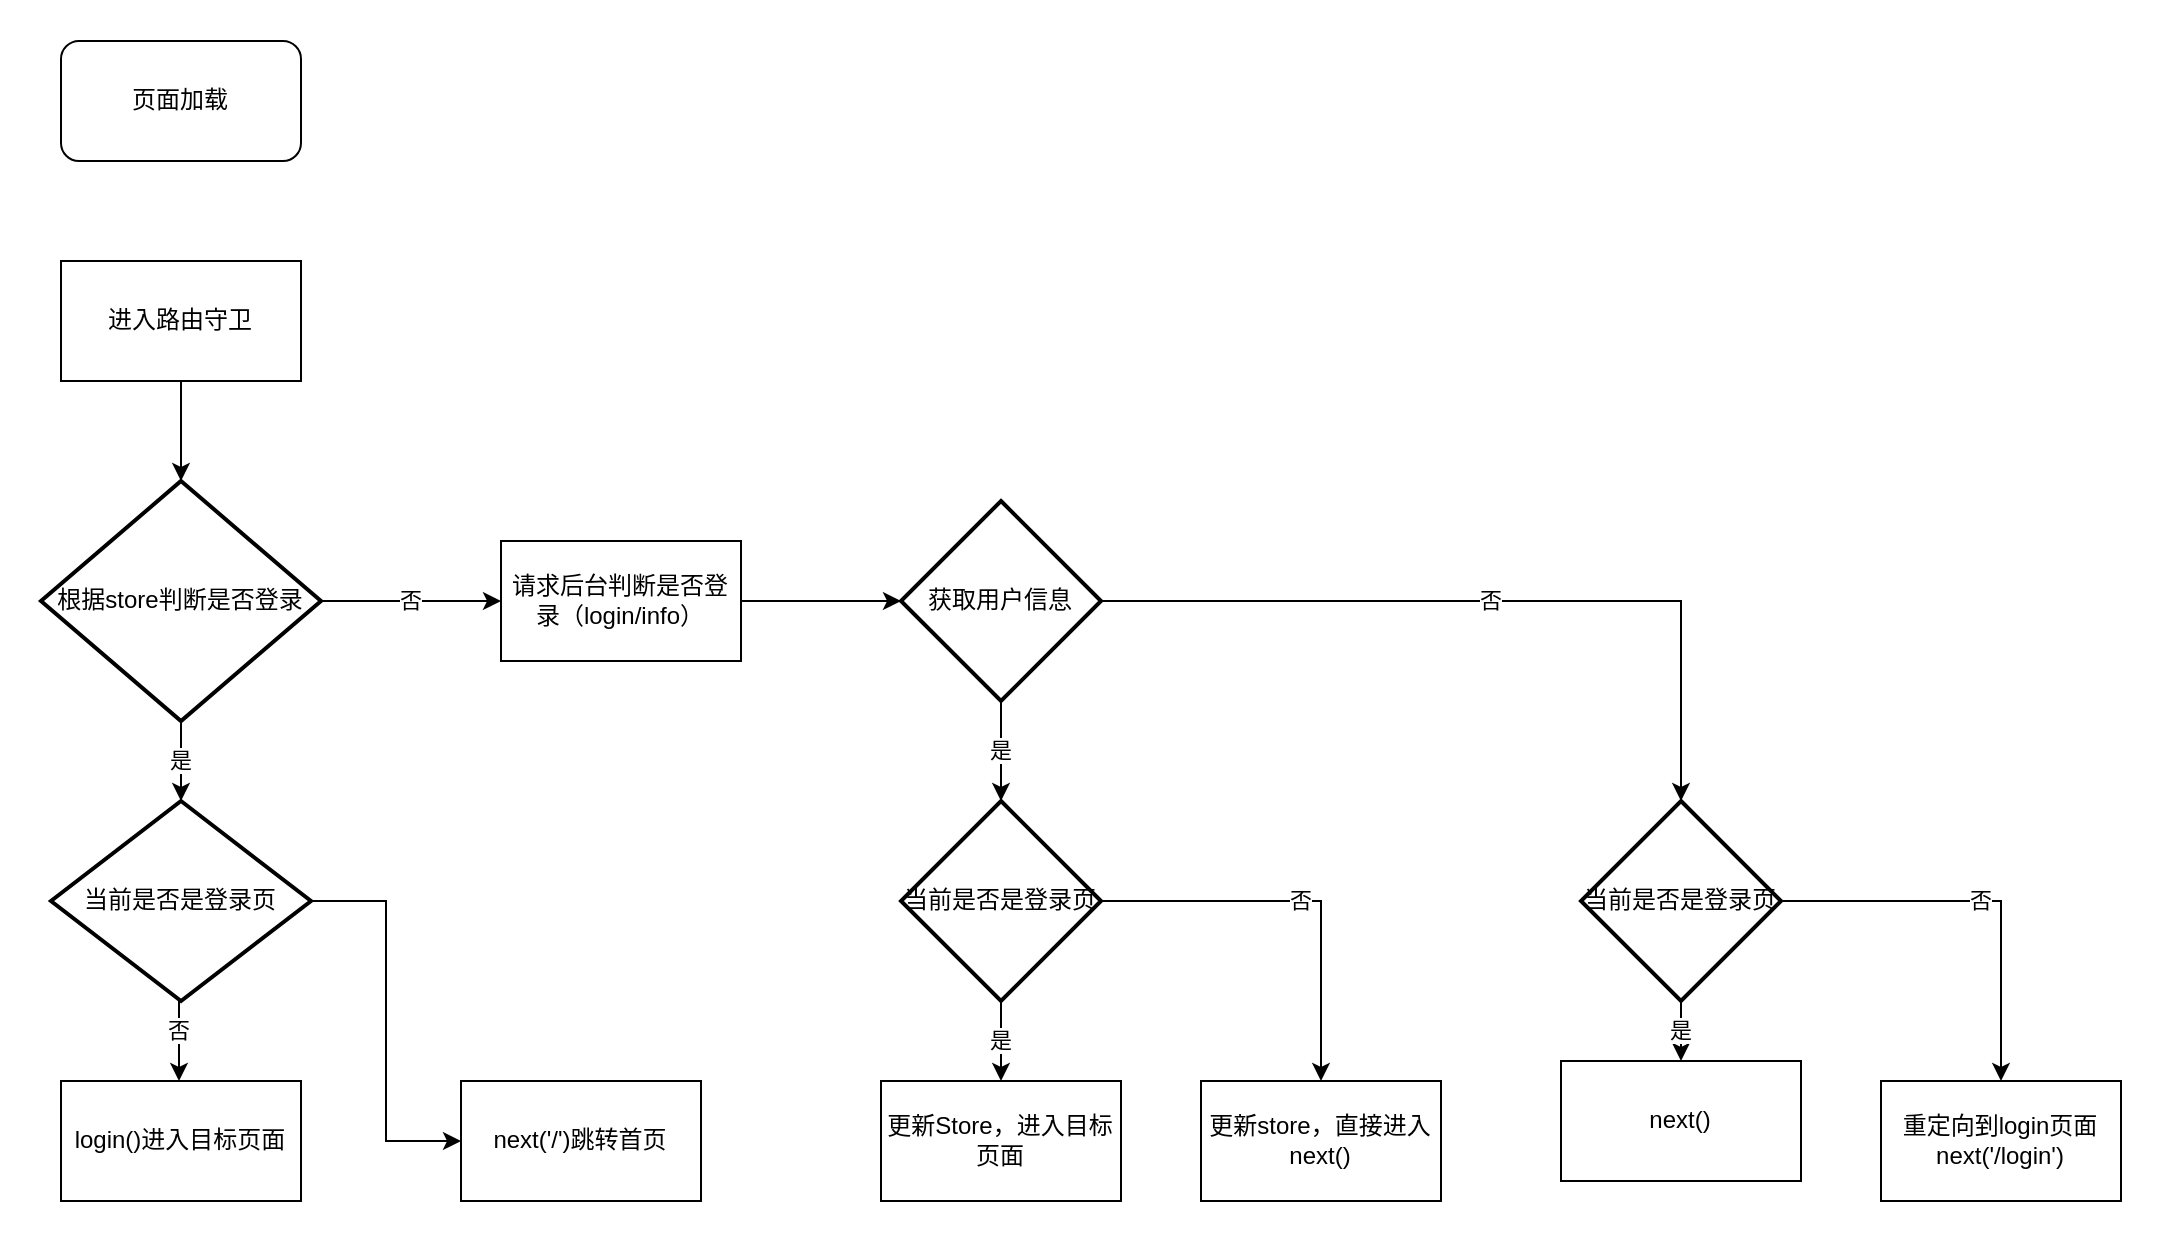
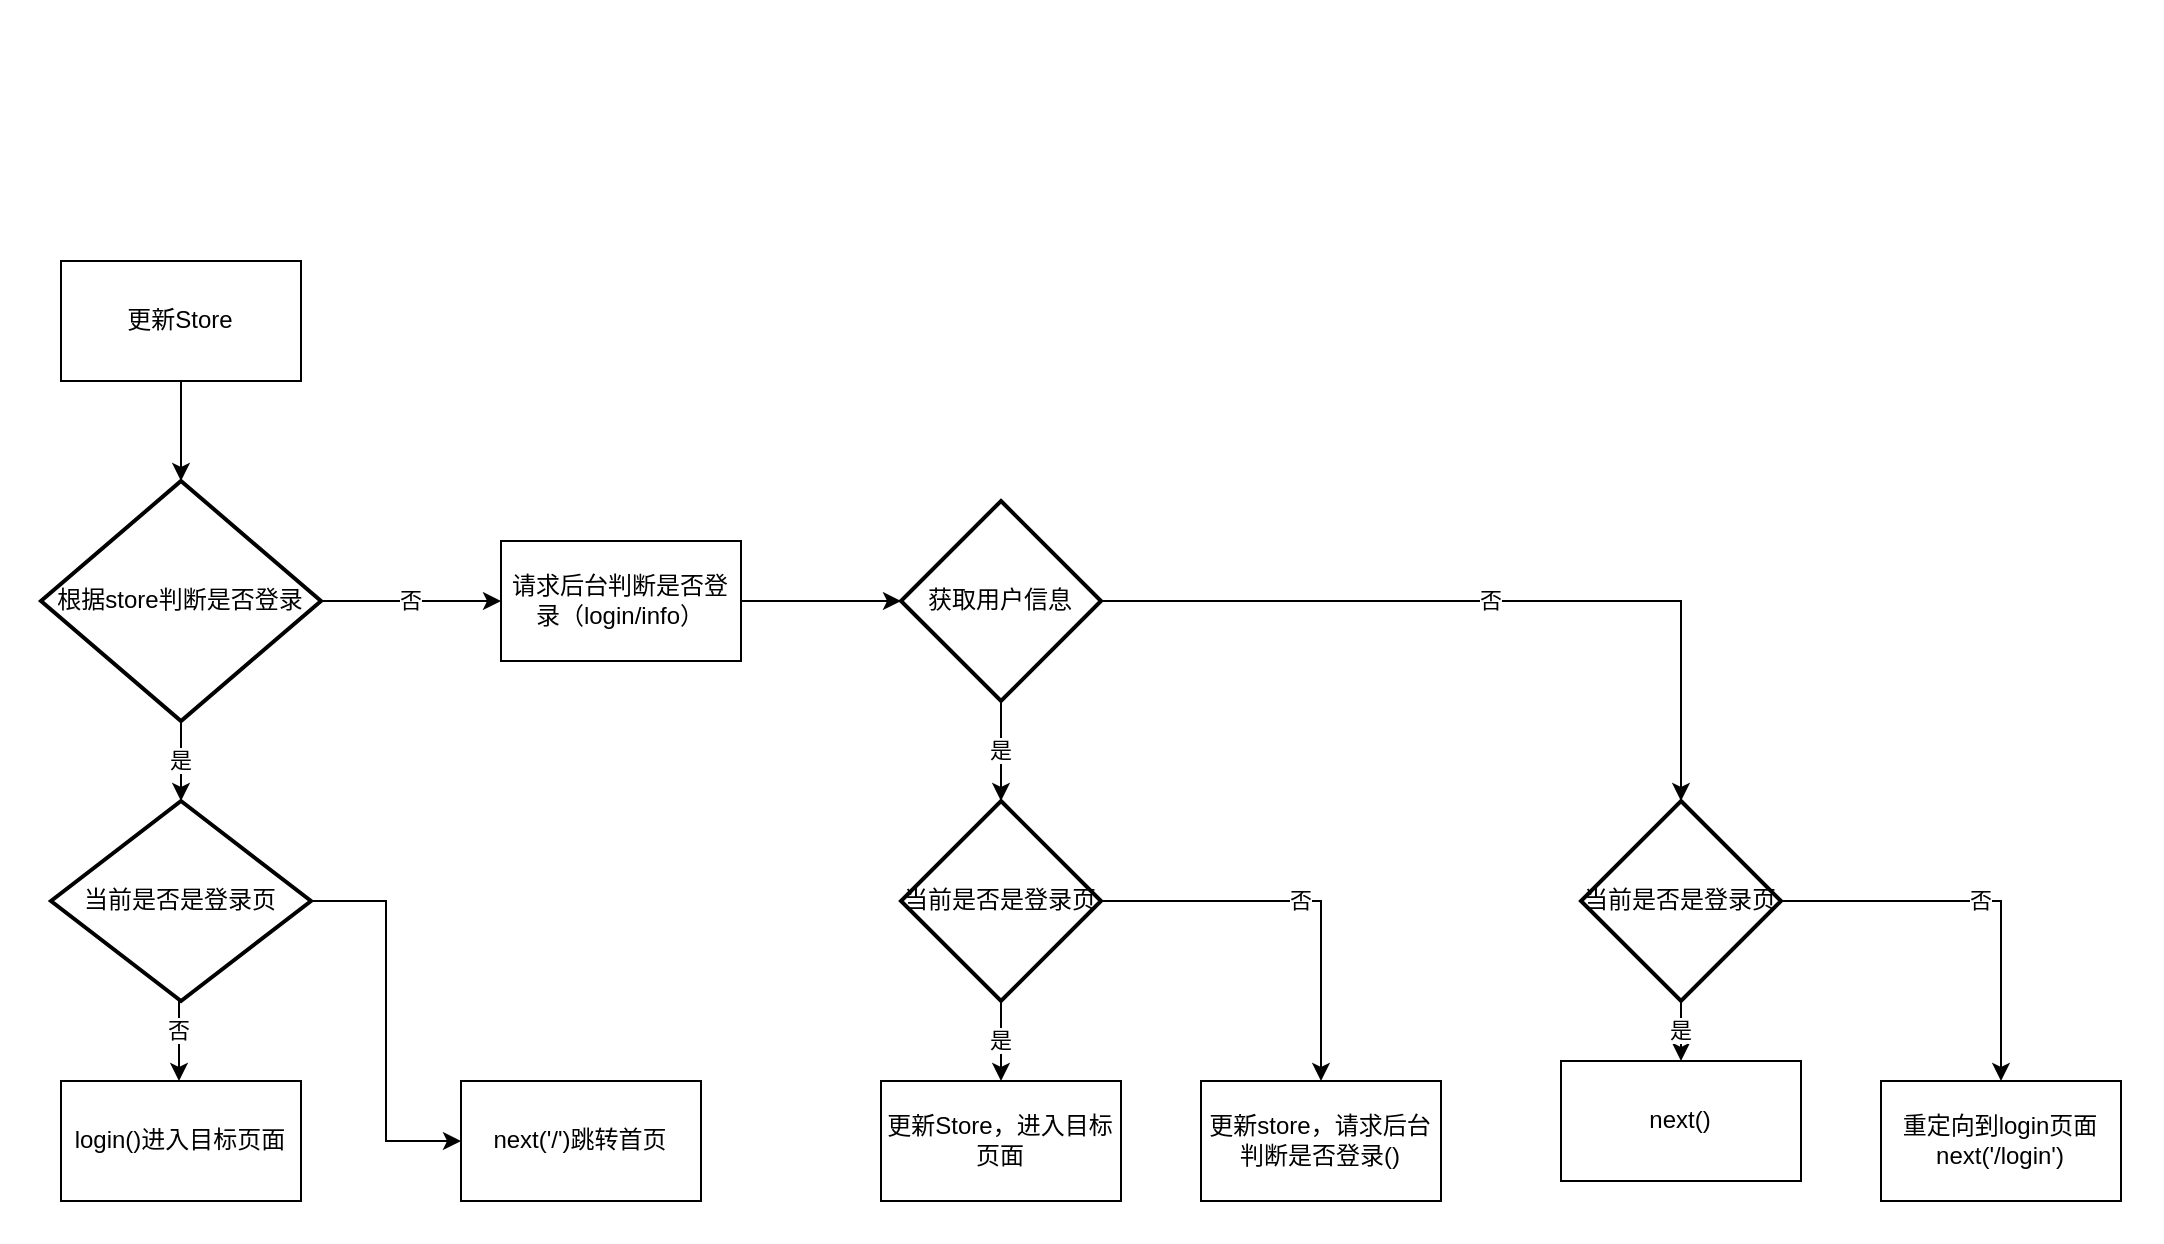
node "页面加载": removed
node "进入路由守卫": label "进入路由守卫" -> "更新Store"
node "更新store，直接进入next()": label "更新store，直接进入next()" -> "更新store，请求后台判断是否登录()"
